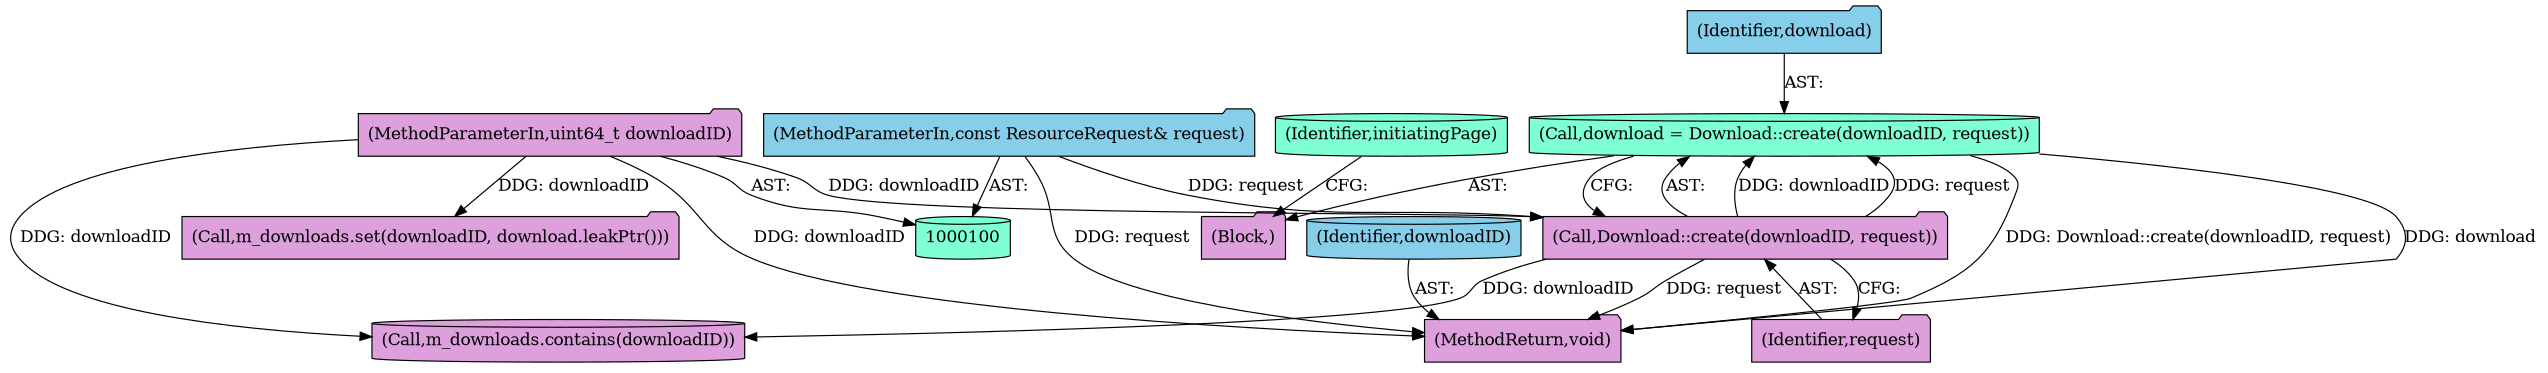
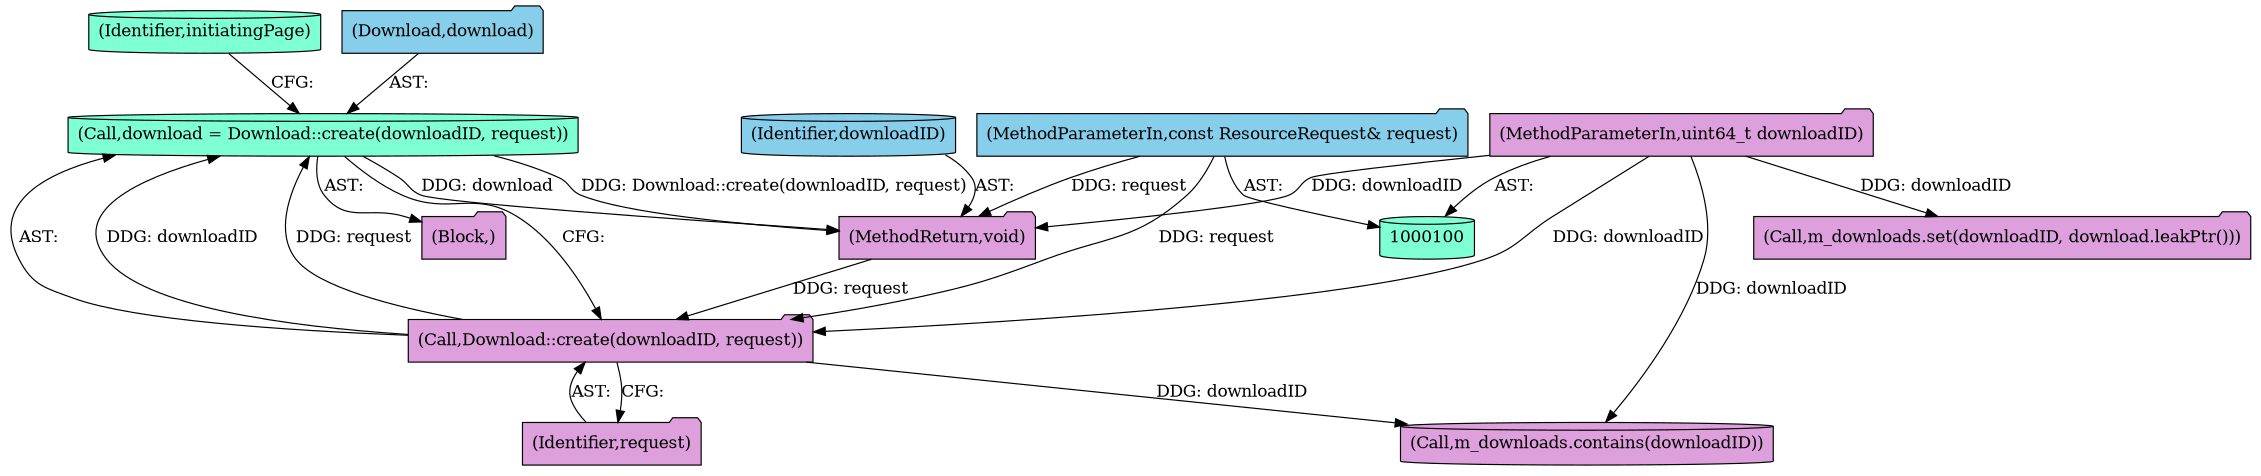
node "(Identifier,download)": label "(Identifier,download)" -> "(Download,download)"
edge "(Identifier,initiatingPage)" -> "(Block,)": now "(Identifier,initiatingPage)" -> "(Call,download = Download::create(downloadID, request))"
edge "(Call,Download::create(downloadID, request))" -> "(MethodReturn,void)": reversed
